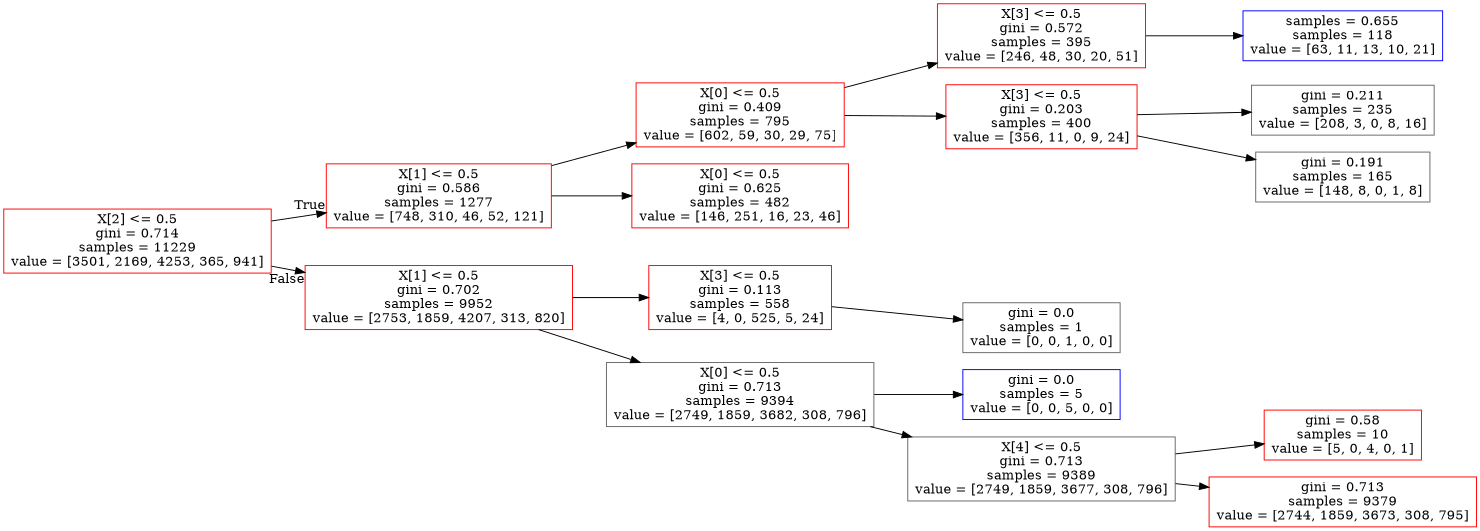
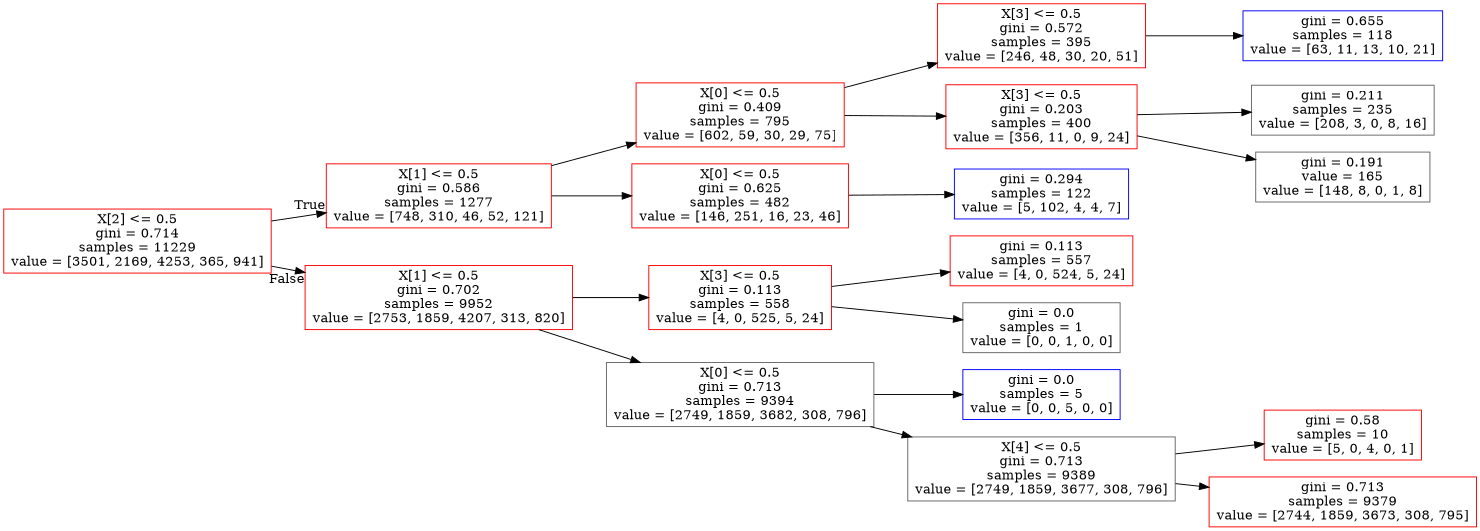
node "samples = 0.655 samples = 118 value = [63, 11, 13, 10, 21]": label "samples = 0.655 samples = 118 value = [63, 11, 13, 10, 21]" -> "gini = 0.655 samples = 118 value = [63, 11, 13, 10, 21]"
node "gini = 0.191 samples = 165 value = [148, 8, 0, 1, 8]": label "gini = 0.191 samples = 165 value = [148, 8, 0, 1, 8]" -> "gini = 0.191 value = 165 value = [148, 8, 0, 1, 8]"
node "gini = 0.294 samples = 122 value = [5, 102, 4, 4, 7]": added
node "gini = 0.113 samples = 557 value = [4, 0, 524, 5, 24]": added
